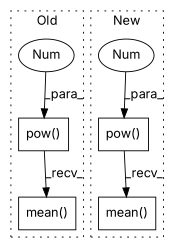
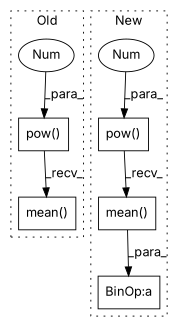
node "BinOp:a": added
